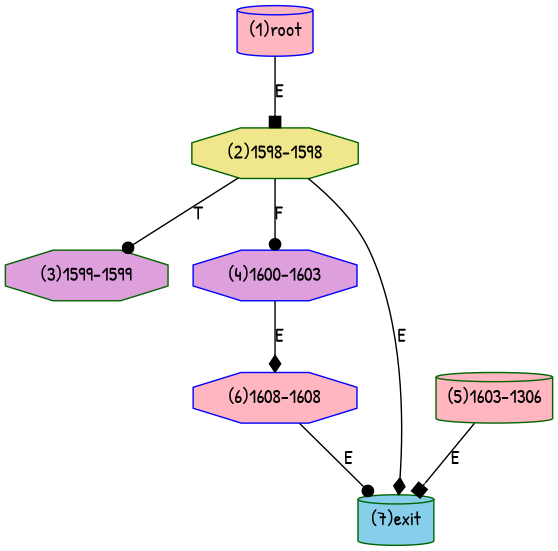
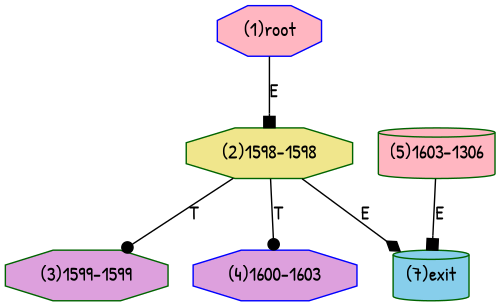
node "(1)root": shape cylinder -> octagon
edge "(2)1598-1598" -> "(4)1600-1603": label "F" -> "T"
node "(6)1608-1608": removed
